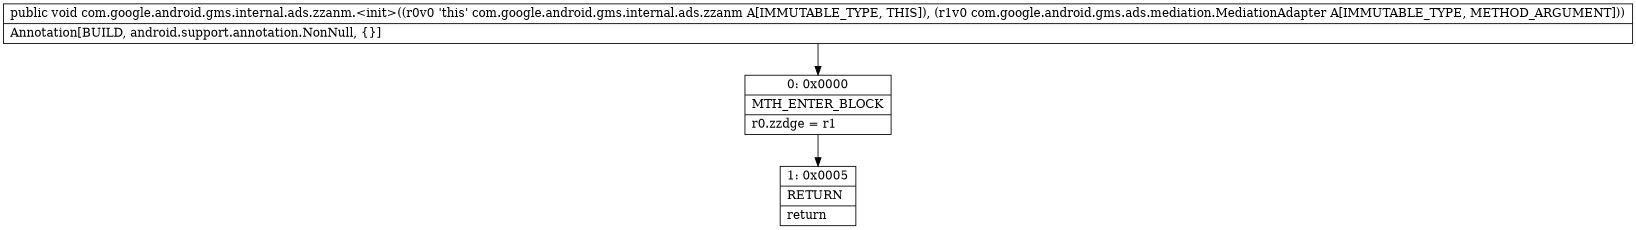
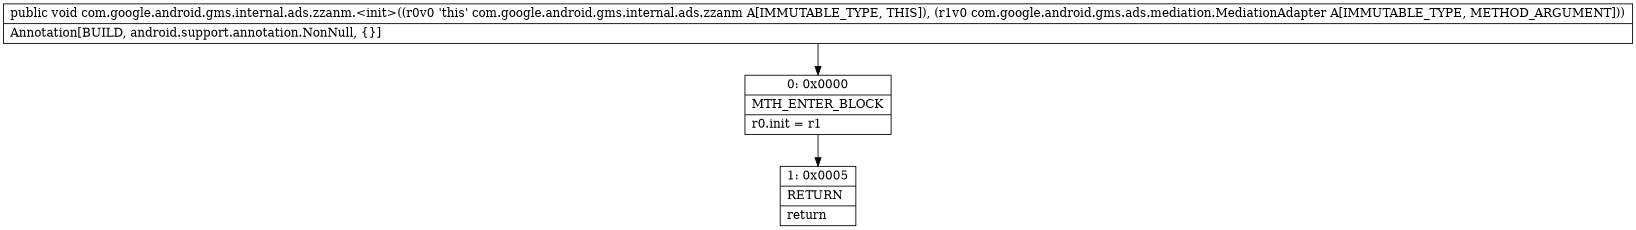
node "0: 0x0000": text "r0.zzdge = r1" -> "r0.init = r1"
